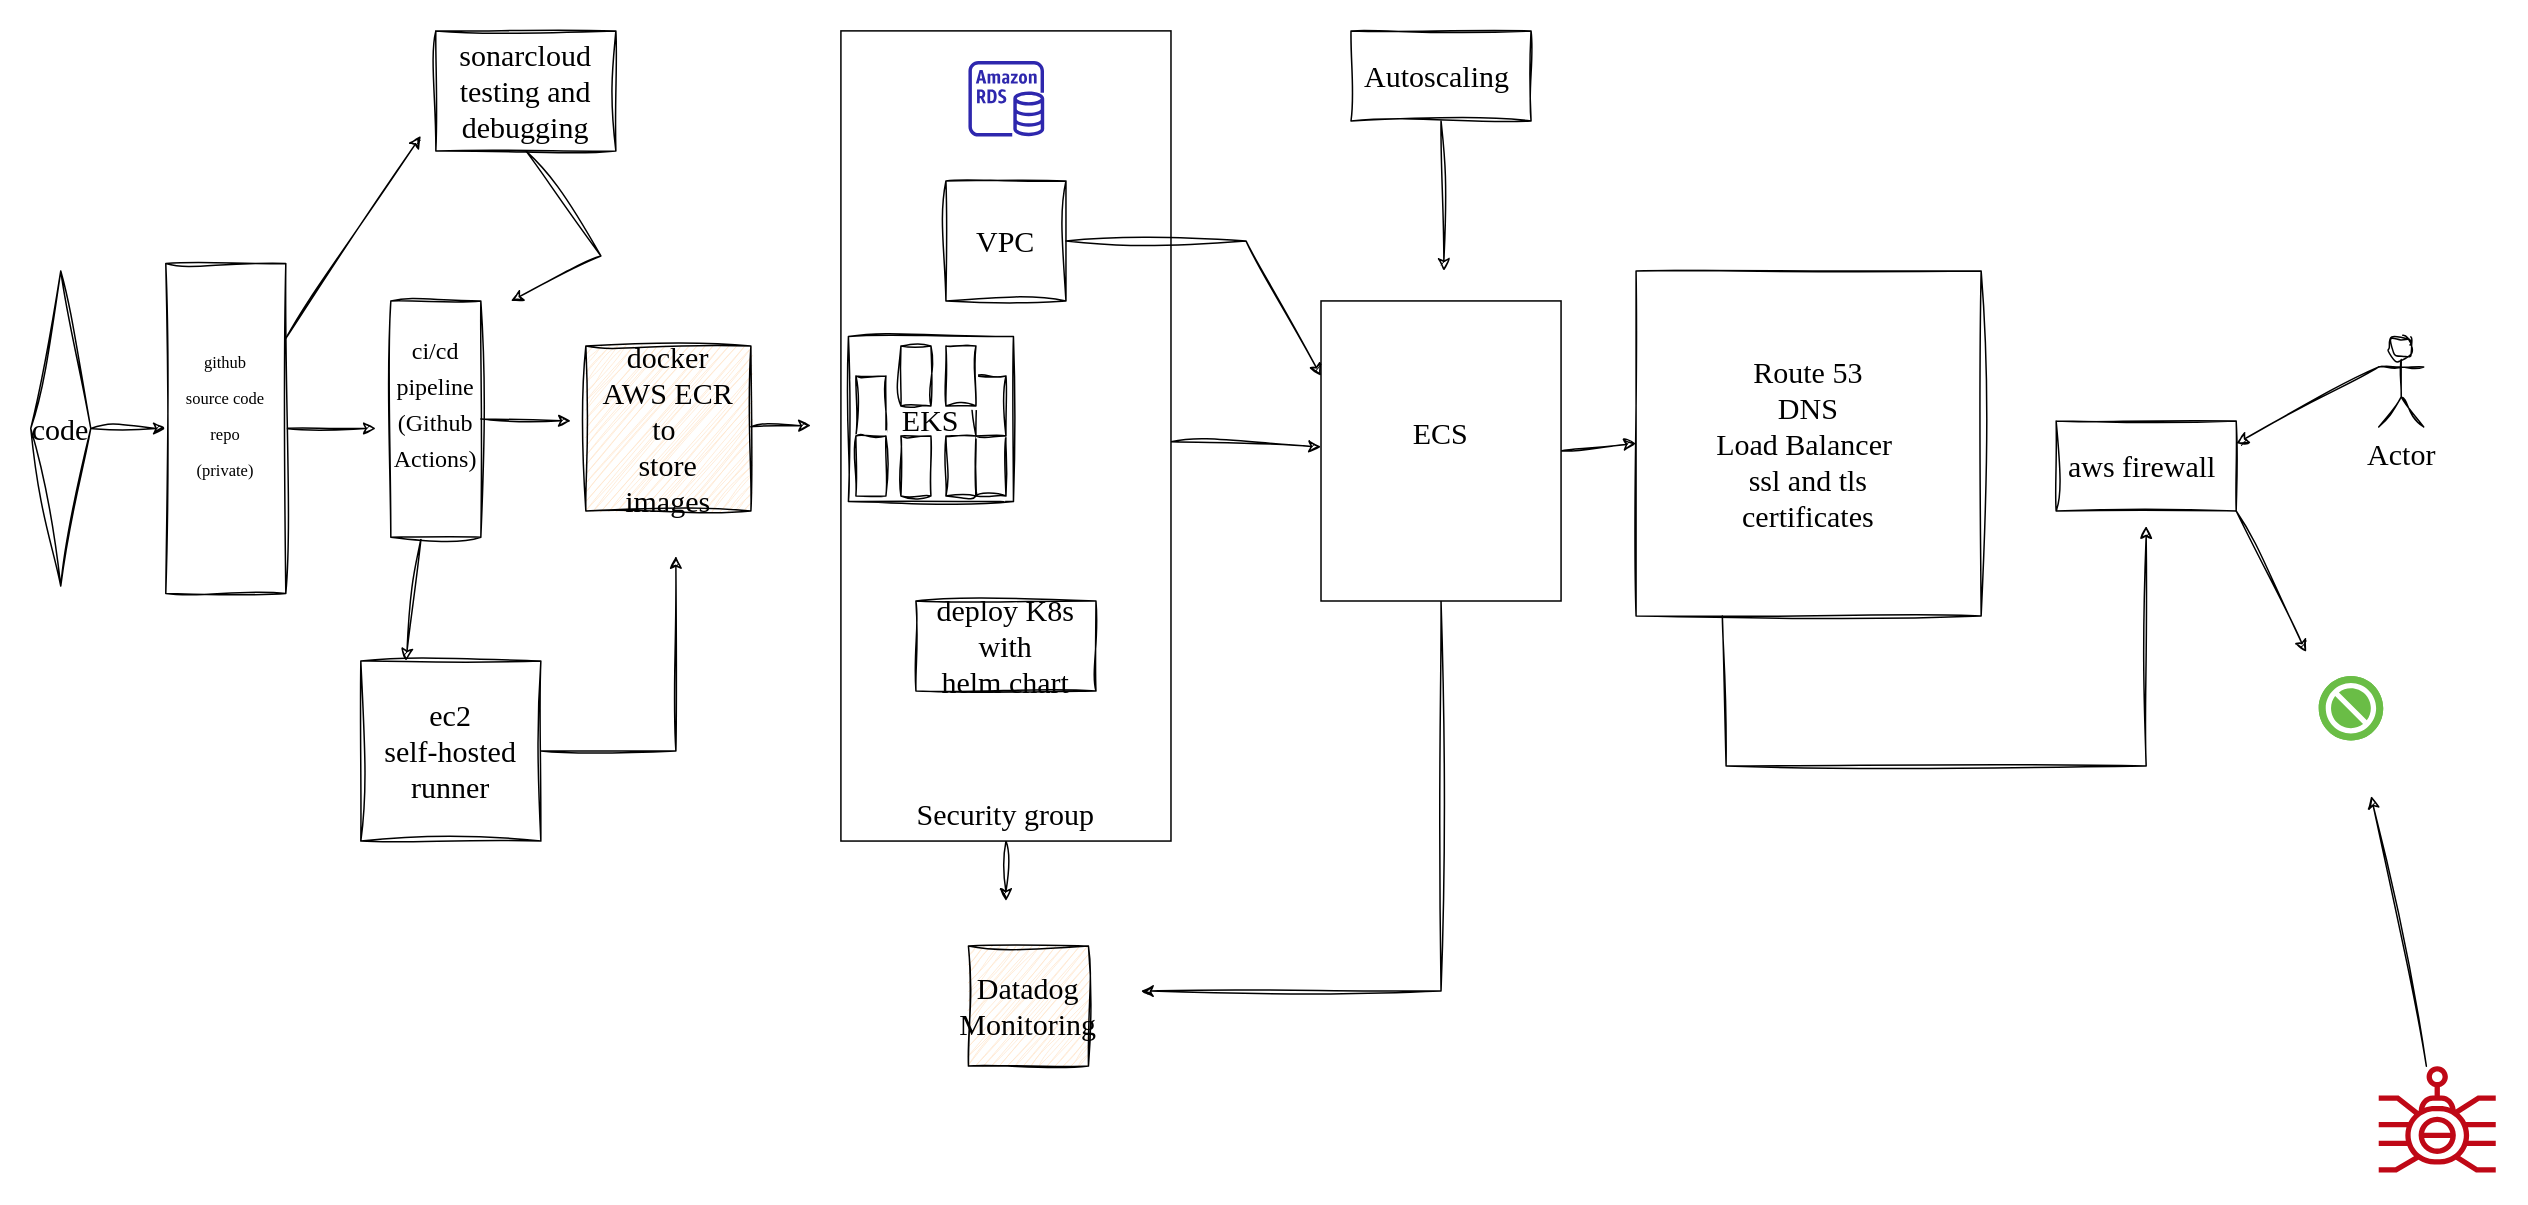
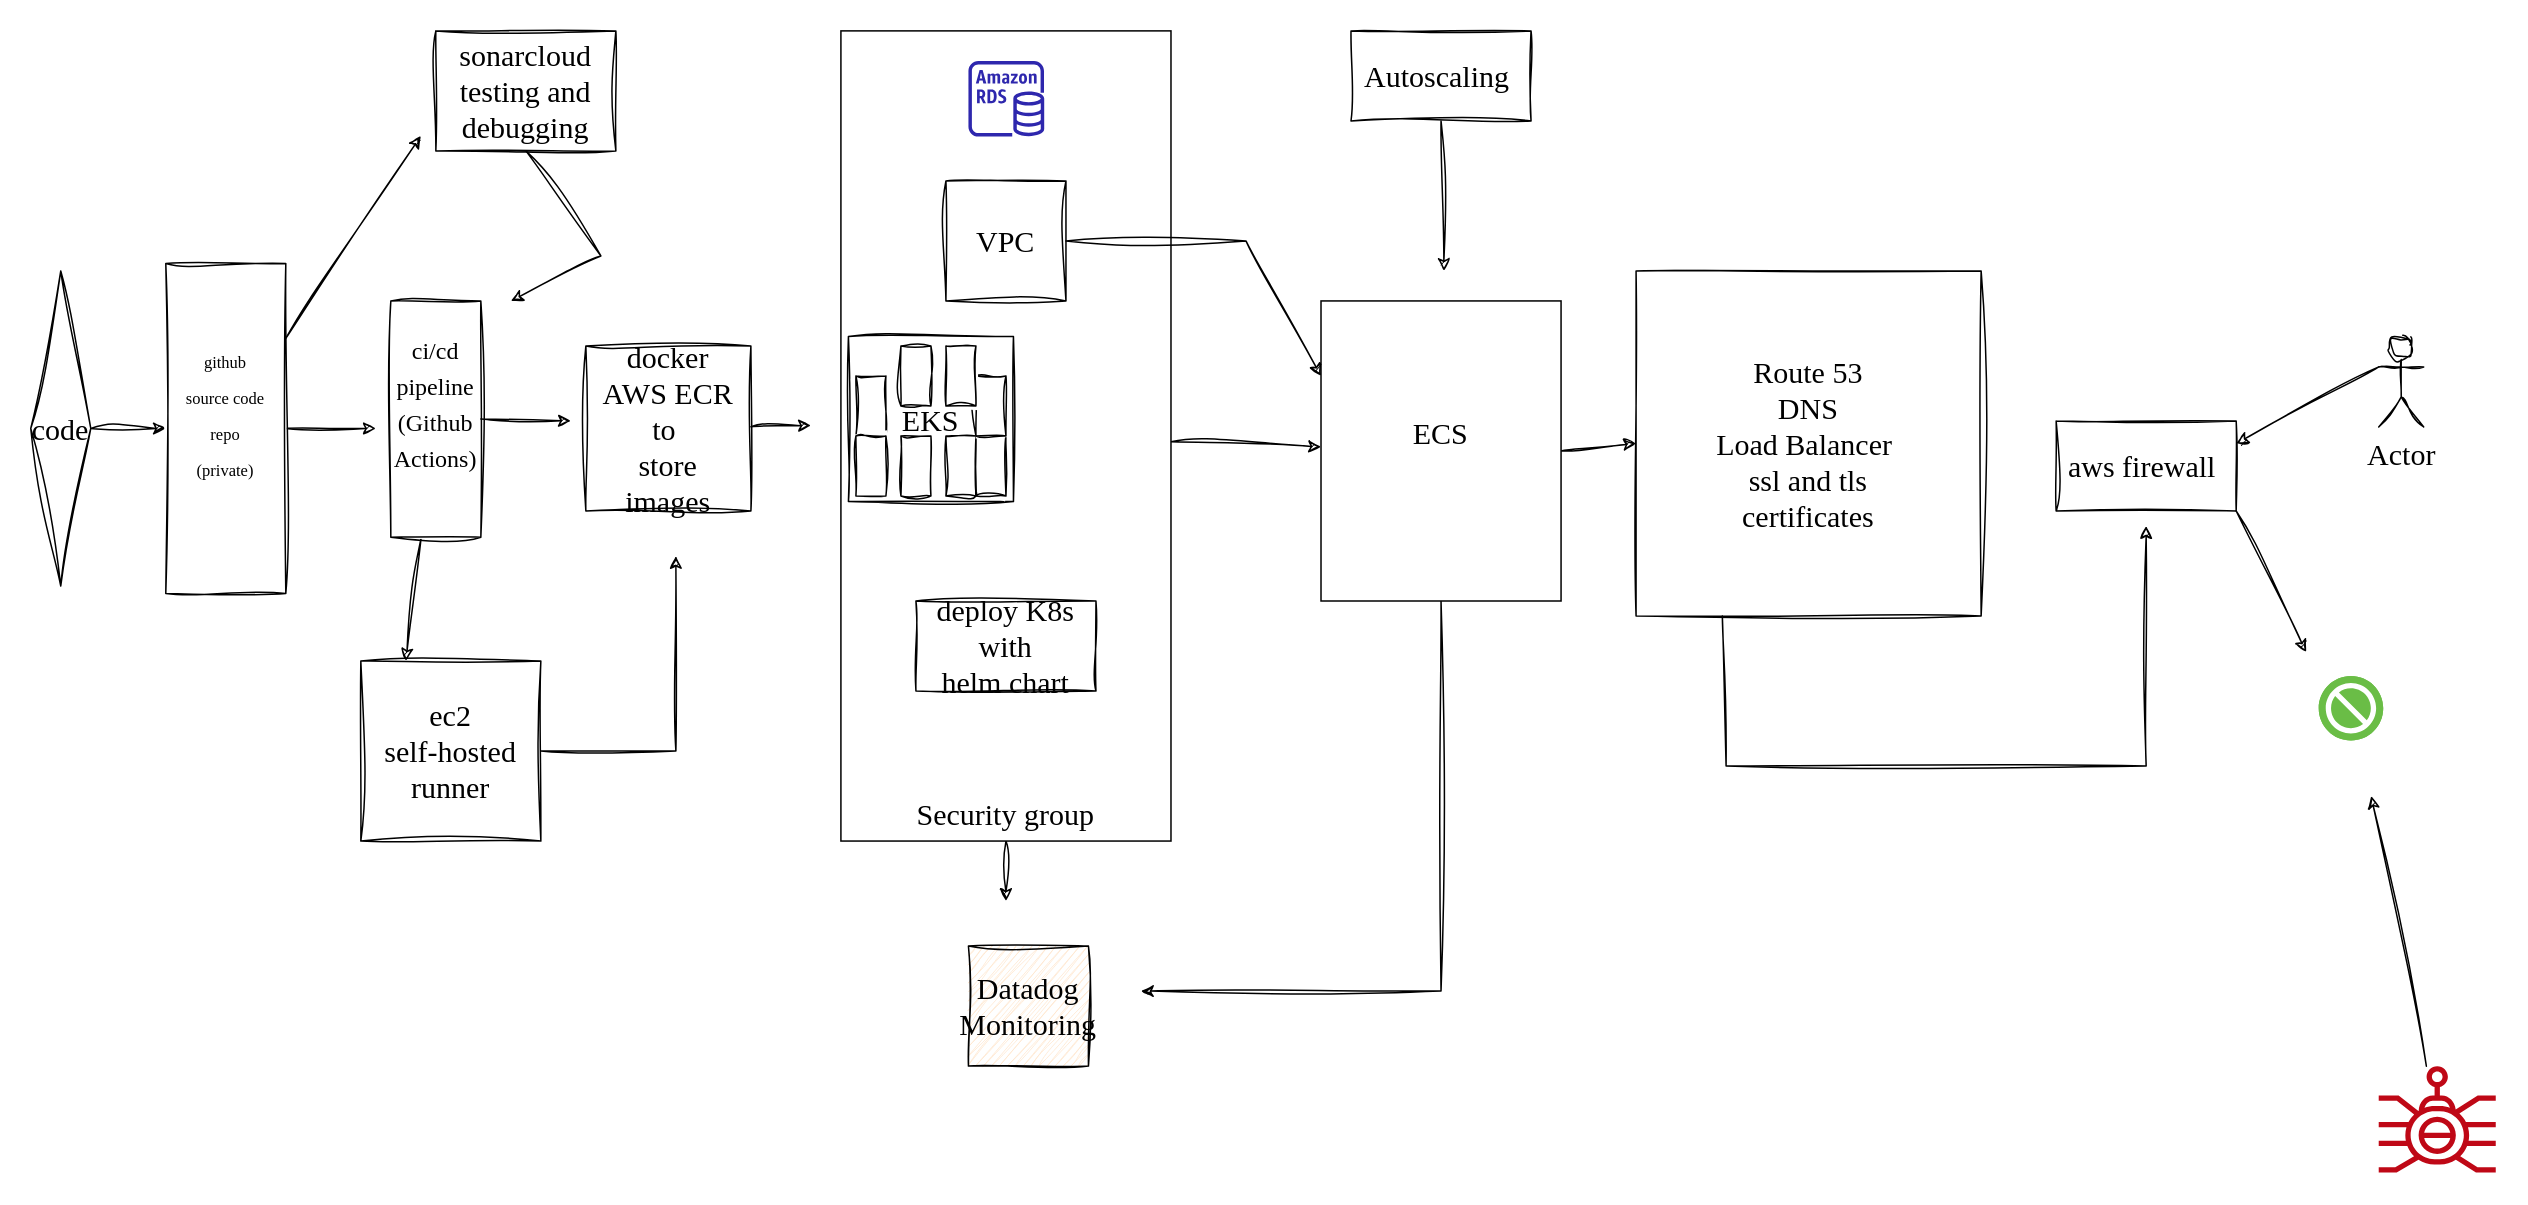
node "docker AWS ECR to store images": fillcolor #ffe6cc -> #ffffff
